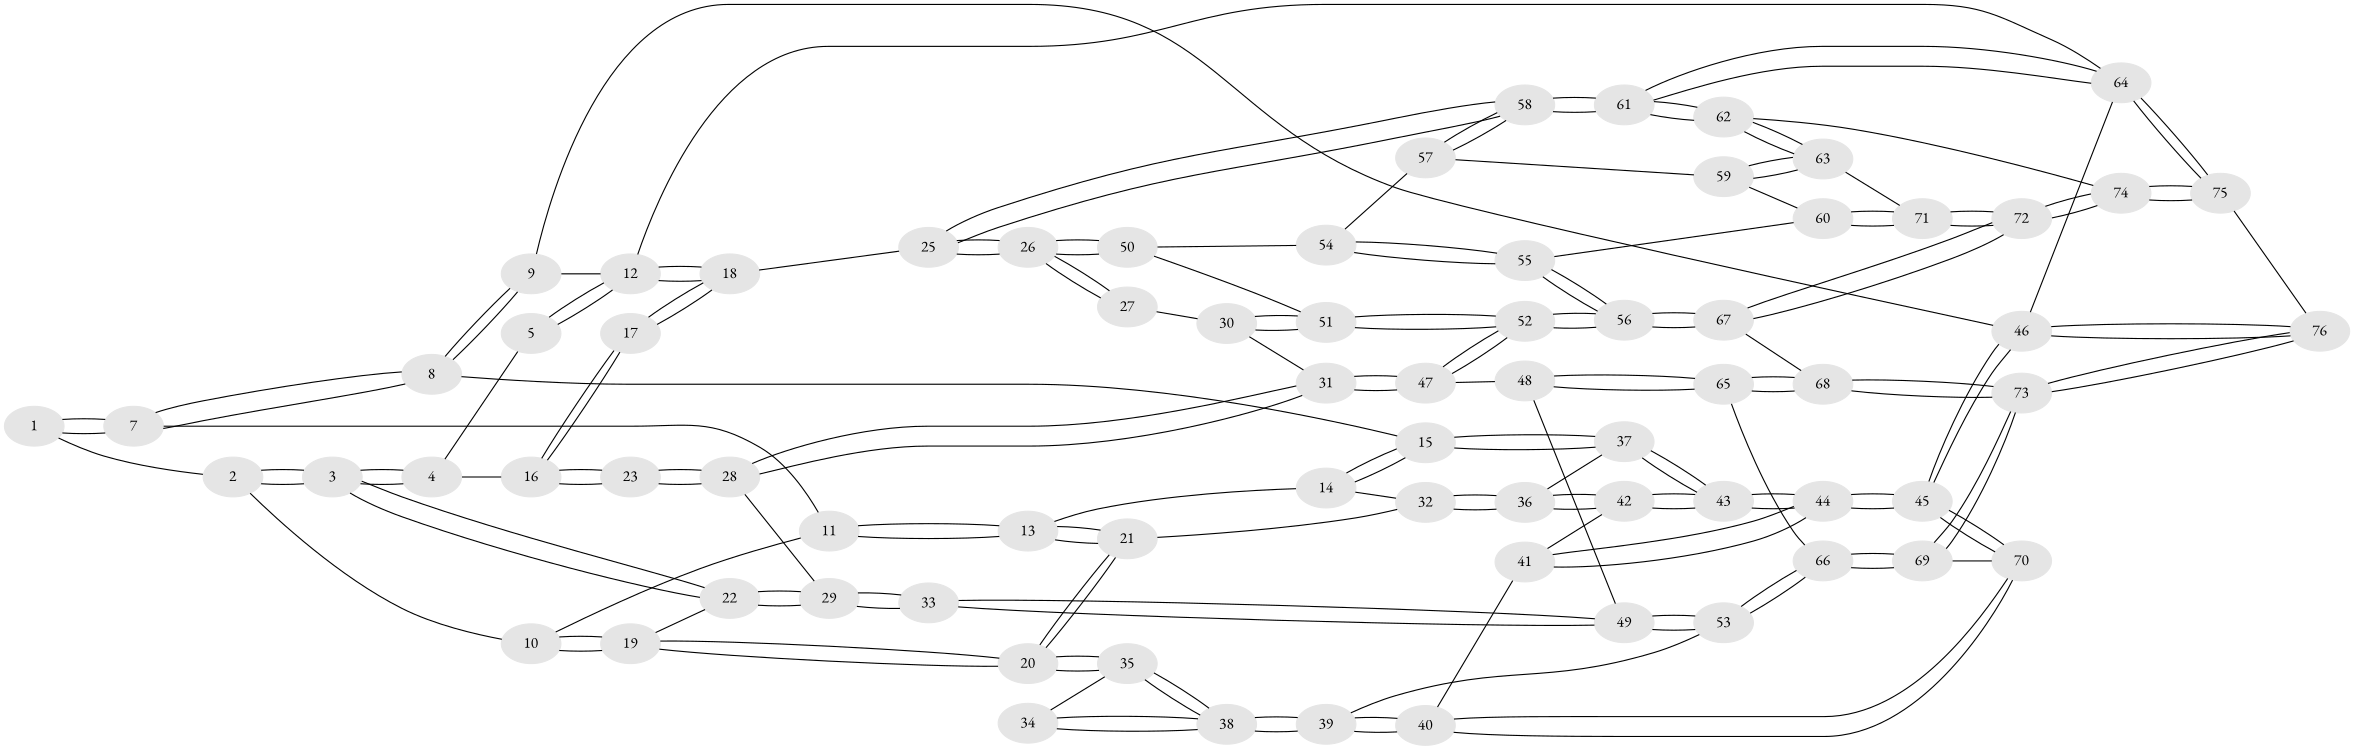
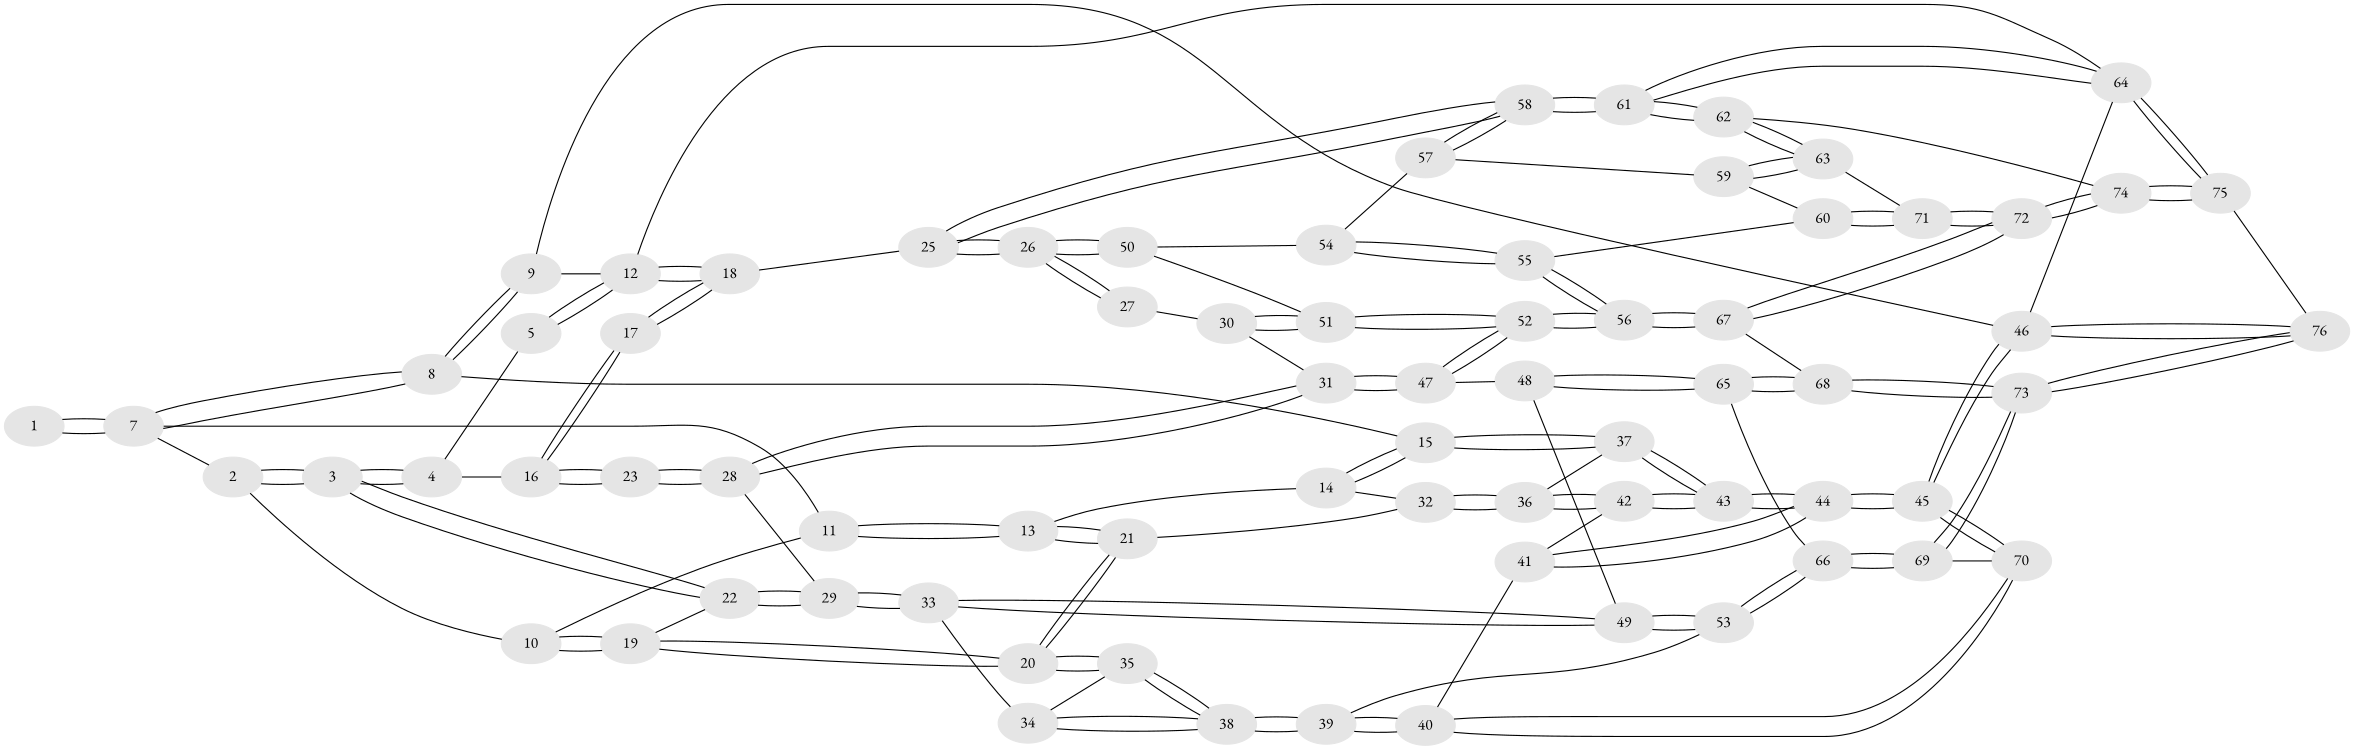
edge "1" -- "2": now "7" -- "2"
edge "33" -- "34": added
